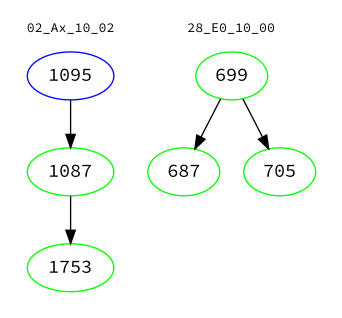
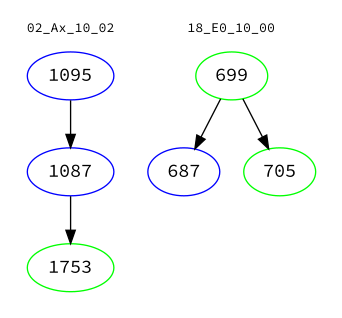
cluster "28_E0_10_00": label "28_E0_10_00" -> "18_E0_10_00"
node "1087": color green -> blue
node "687": color green -> blue
